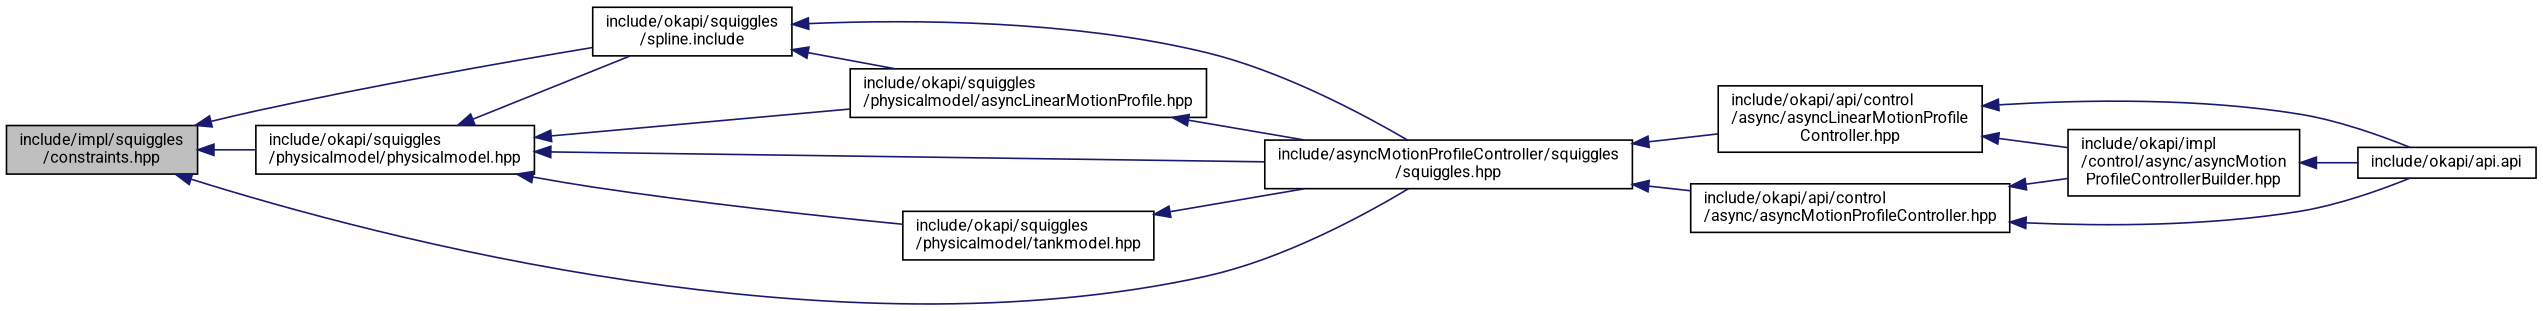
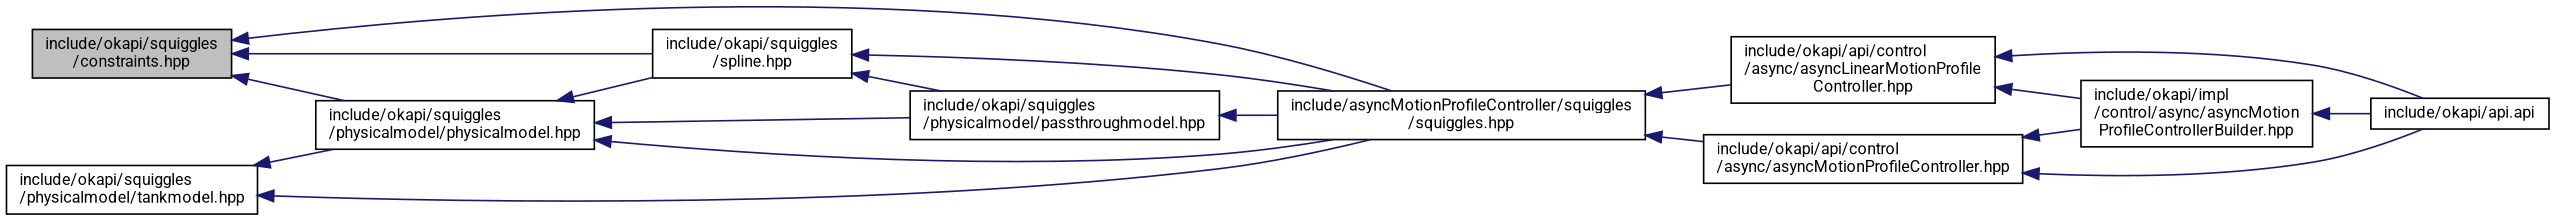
node "include/okapi/squiggles /spline.include": label "include/okapi/squiggles /spline.include" -> "include/okapi/squiggles /spline.hpp"
node "include/okapi/squiggles /physicalmodel/asyncLinearMotionProfile.hpp": label "include/okapi/squiggles /physicalmodel/asyncLinearMotionProfile.hpp" -> "include/okapi/squiggles /physicalmodel/passthroughmodel.hpp"
node "include/impl/squiggles /constraints.hpp": label "include/impl/squiggles /constraints.hpp" -> "include/okapi/squiggles /constraints.hpp"
edge "include/okapi/squiggles /physicalmodel/tankmodel.hpp" -> "include/okapi/squiggles /physicalmodel/physicalmodel.hpp": reversed
